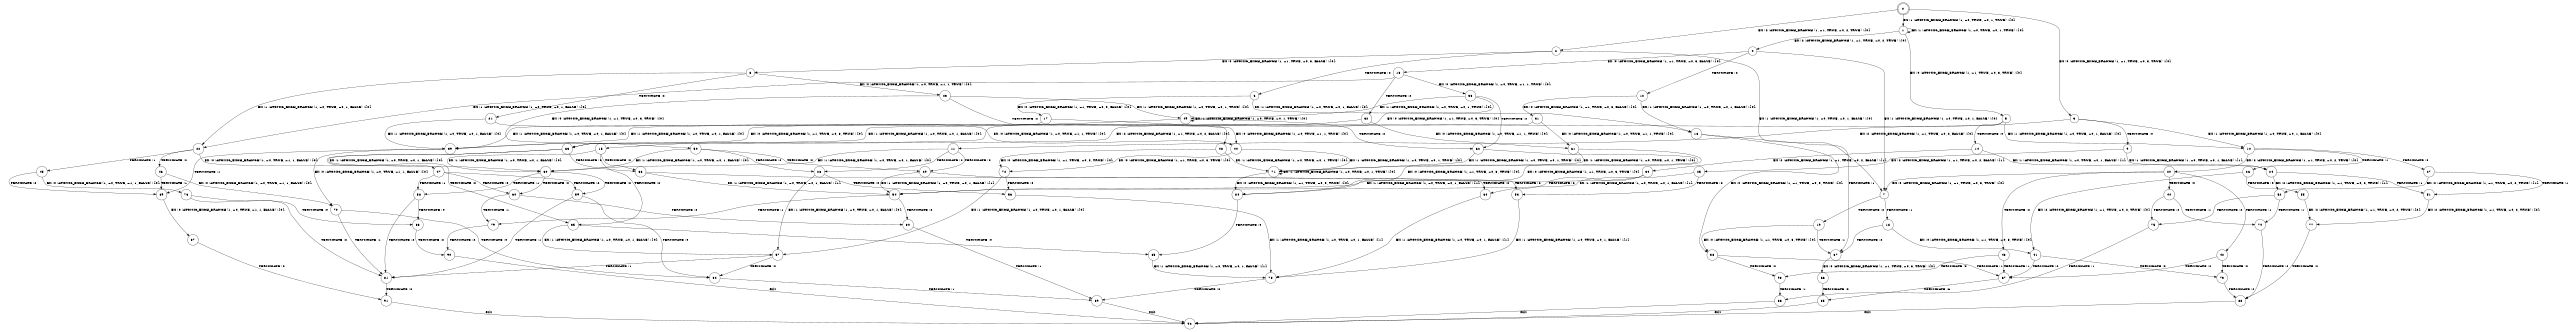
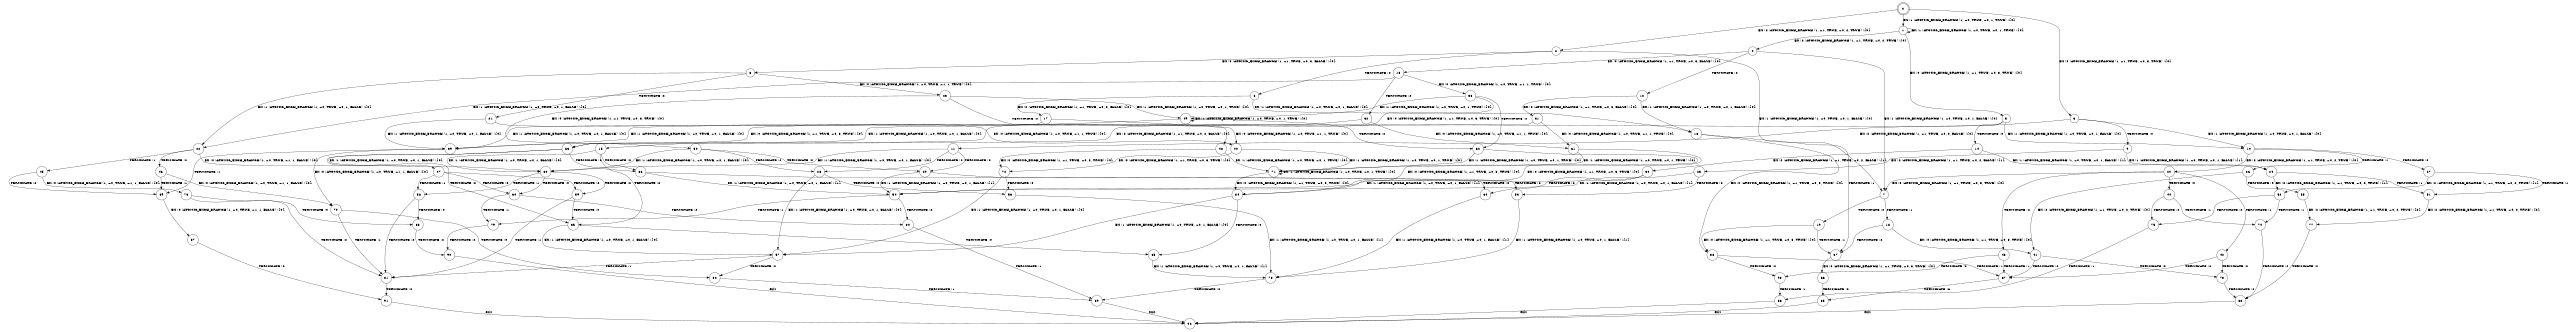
edge "59" -> "82": now "59" -> "35"
edge "84" -> "57": added, label "EX !1 !ATOMIC_EXCH_BRANCH (1, +0, TRUE, +0, 1, FALSE) !{0}"
